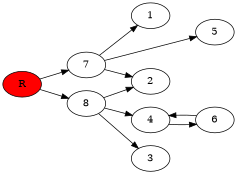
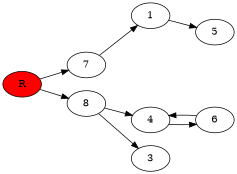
edge "7" -> "5": now "1" -> "5"
node "2": removed
